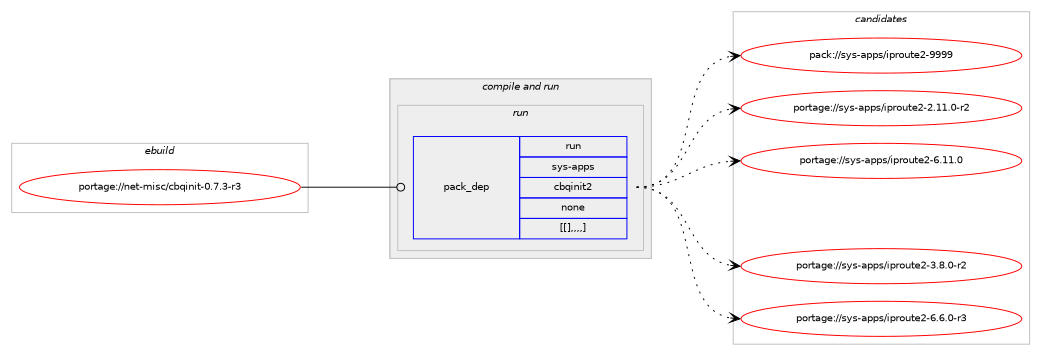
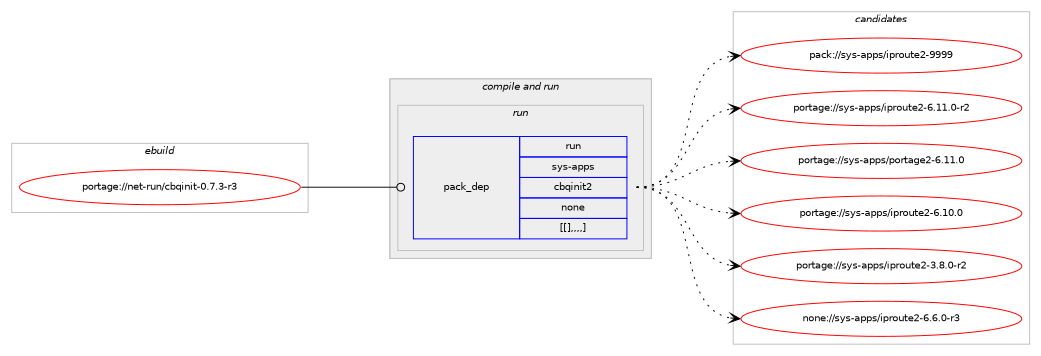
node "portage://sys-apps/iproute2-2.11.0-r2": label "portage://sys-apps/iproute2-2.11.0-r2" -> "portage://sys-apps/iproute2-6.11.0-r2"
node "portage://sys-apps/iproute2-6.11.0": label "portage://sys-apps/iproute2-6.11.0" -> "portage://sys-apps/portage2-6.11.0"
node "portage://net-misc/cbqinit-0.7.3-r3": label "portage://net-misc/cbqinit-0.7.3-r3" -> "portage://net-run/cbqinit-0.7.3-r3"
node "portage://sys-apps/iproute2-6.10.0": added
node "portage://sys-apps/iproute2-6.6.0-r3": label "portage://sys-apps/iproute2-6.6.0-r3" -> "none://sys-apps/iproute2-6.6.0-r3"
